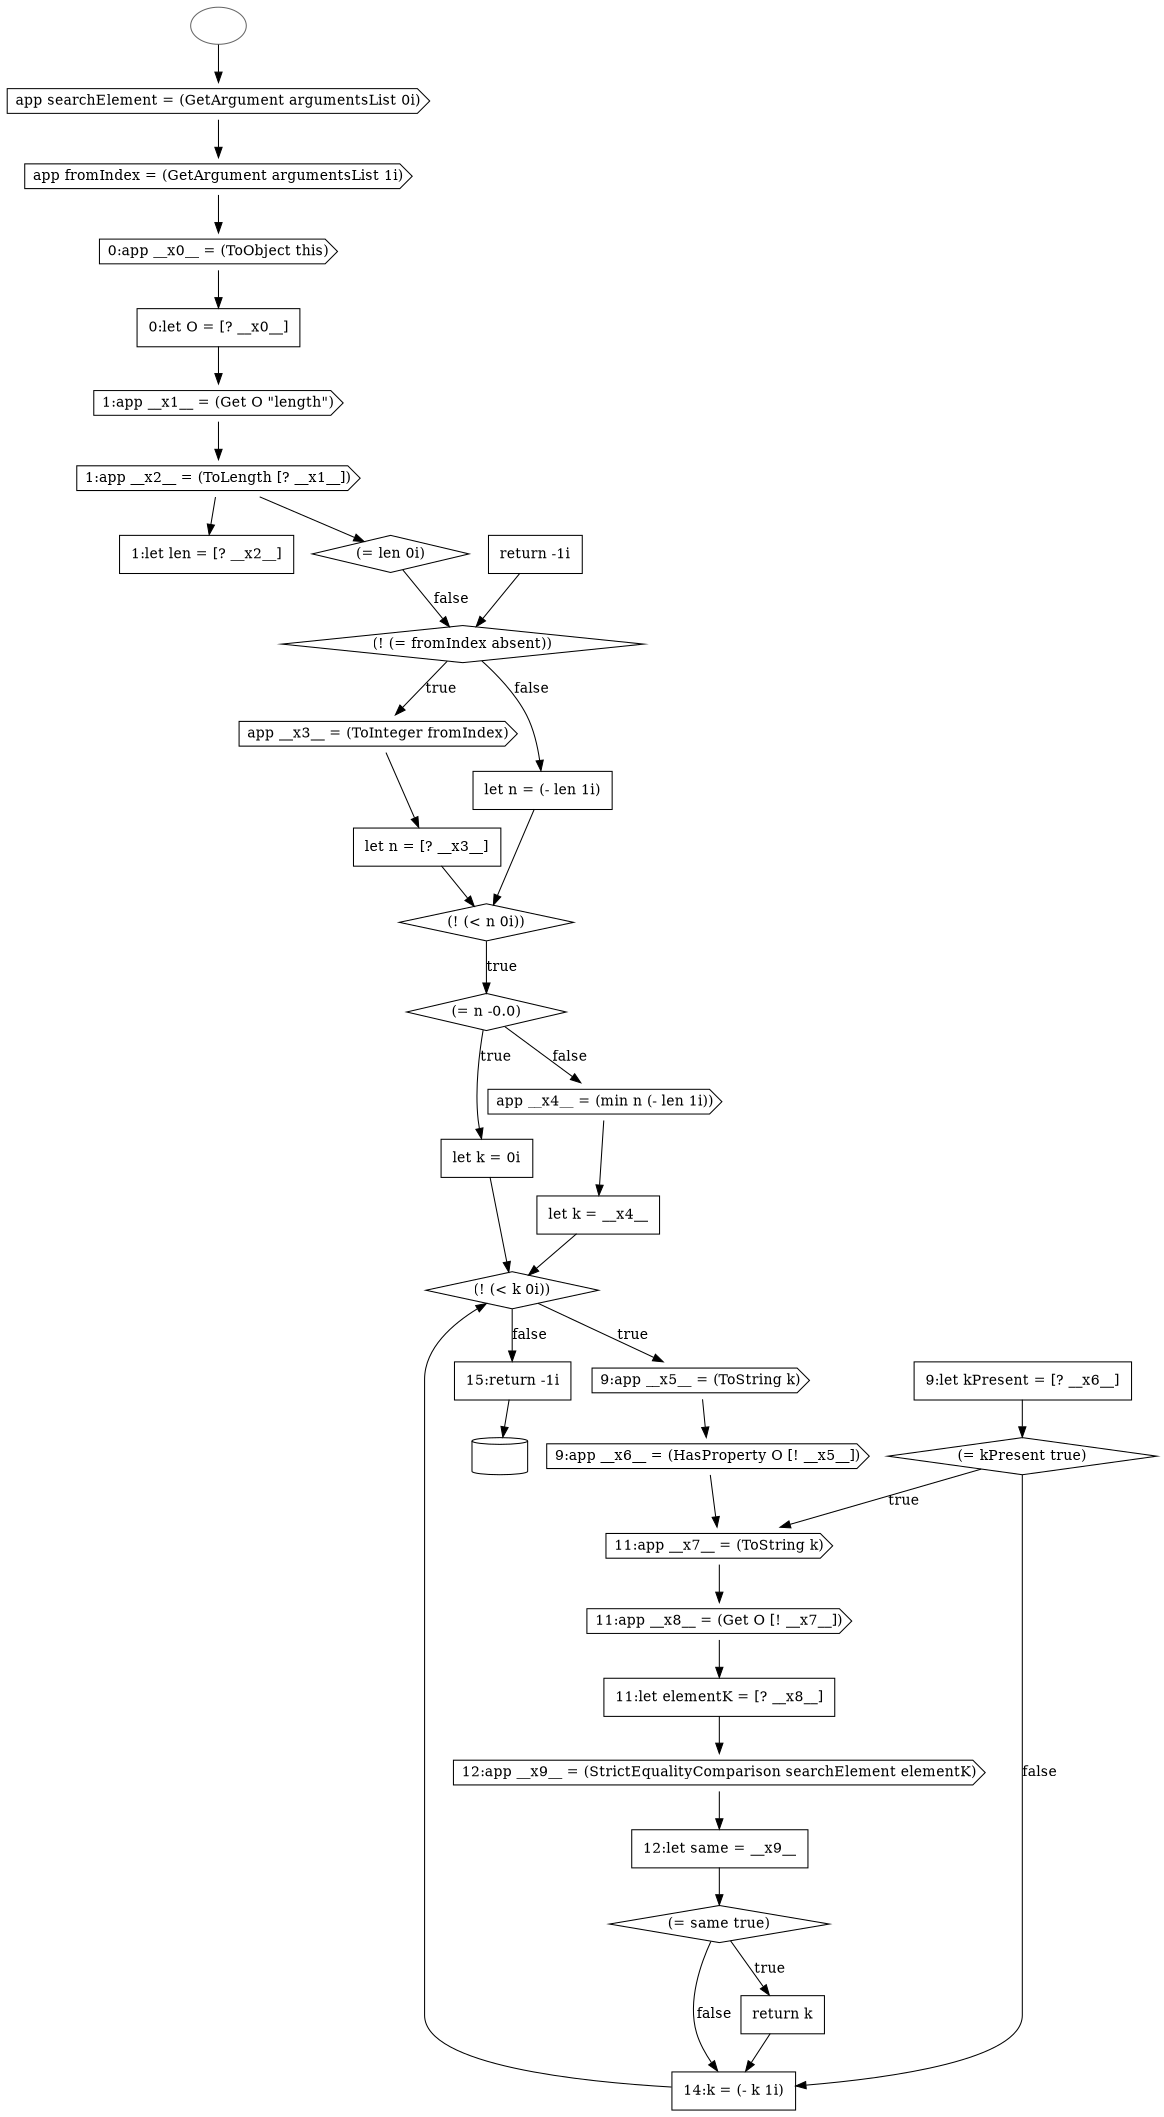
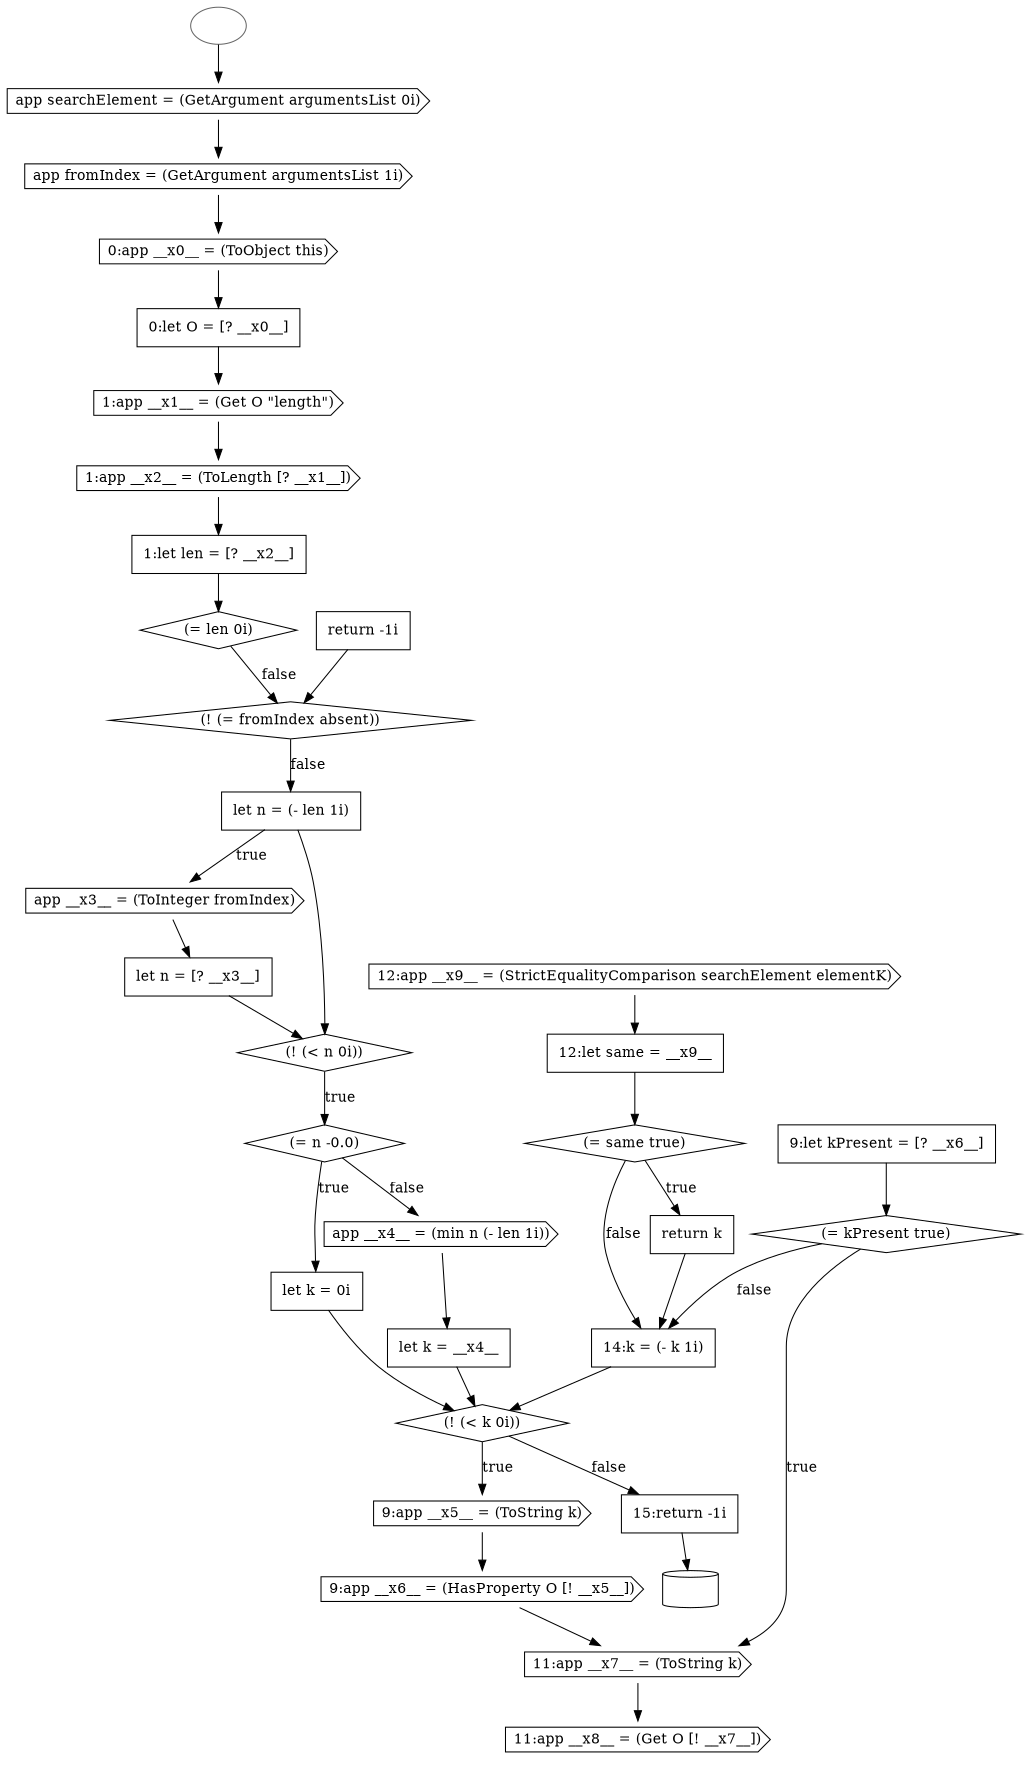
edge "1:app __x2__ = (ToLength [? __x1__])" -> "(= len 0i)": now "1:let len = [? __x2__]" -> "(= len 0i)"
edge "(! (= fromIndex absent))" -> "app __x3__ = (ToInteger fromIndex)": now "let n = (- len 1i)" -> "app __x3__ = (ToInteger fromIndex)"
node "11:let elementK = [? __x8__]": removed
